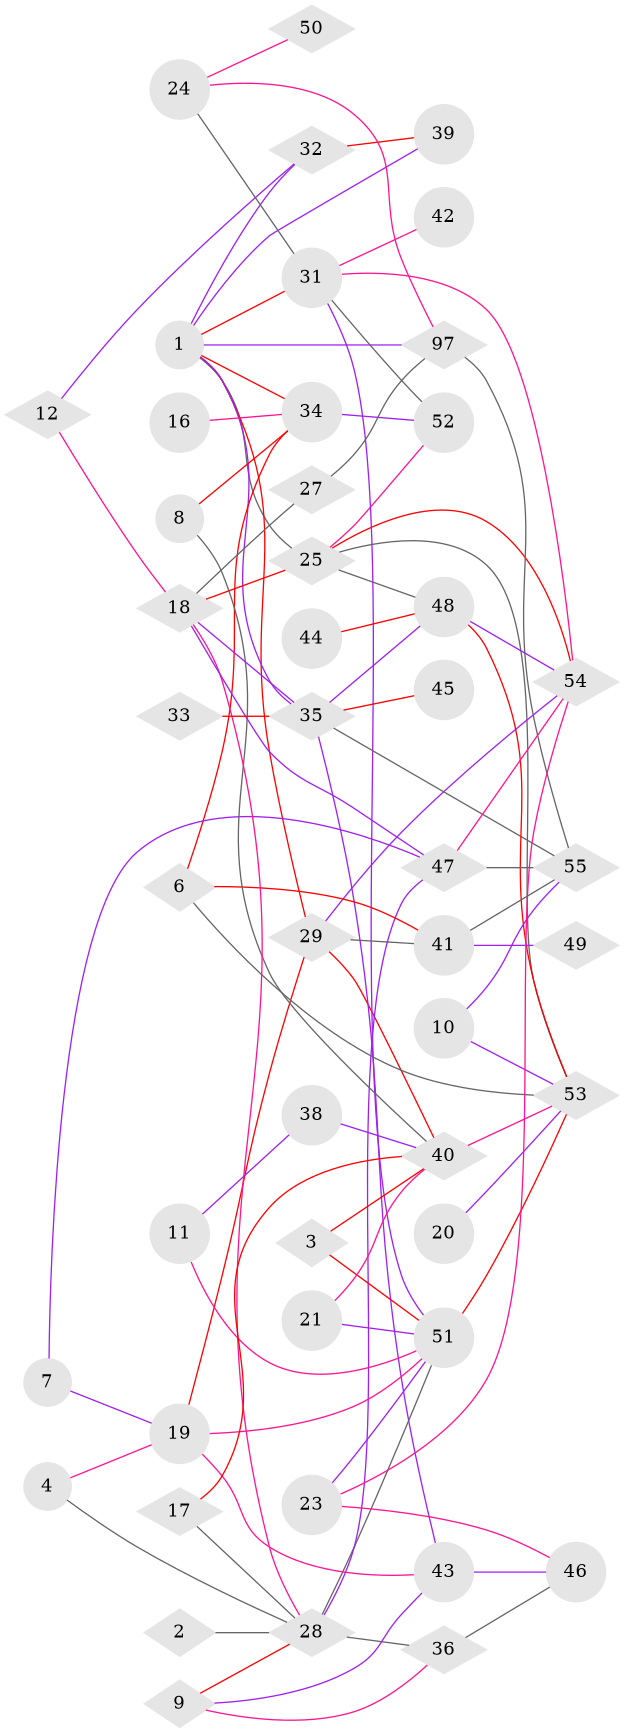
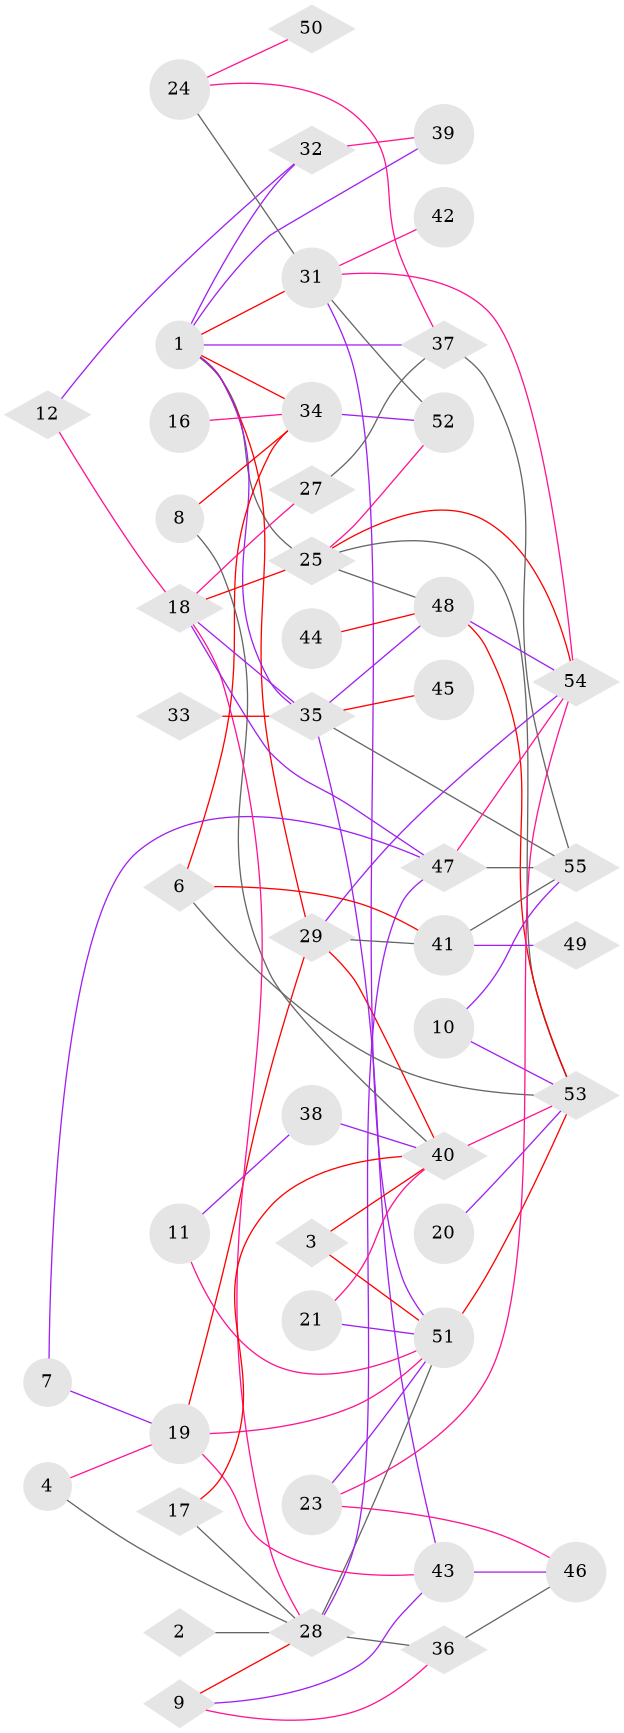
edge "39" -- "32": color red -> deeppink
node "97": label "97" -> "37"
edge "27" -- "18": color gray40 -> deeppink
